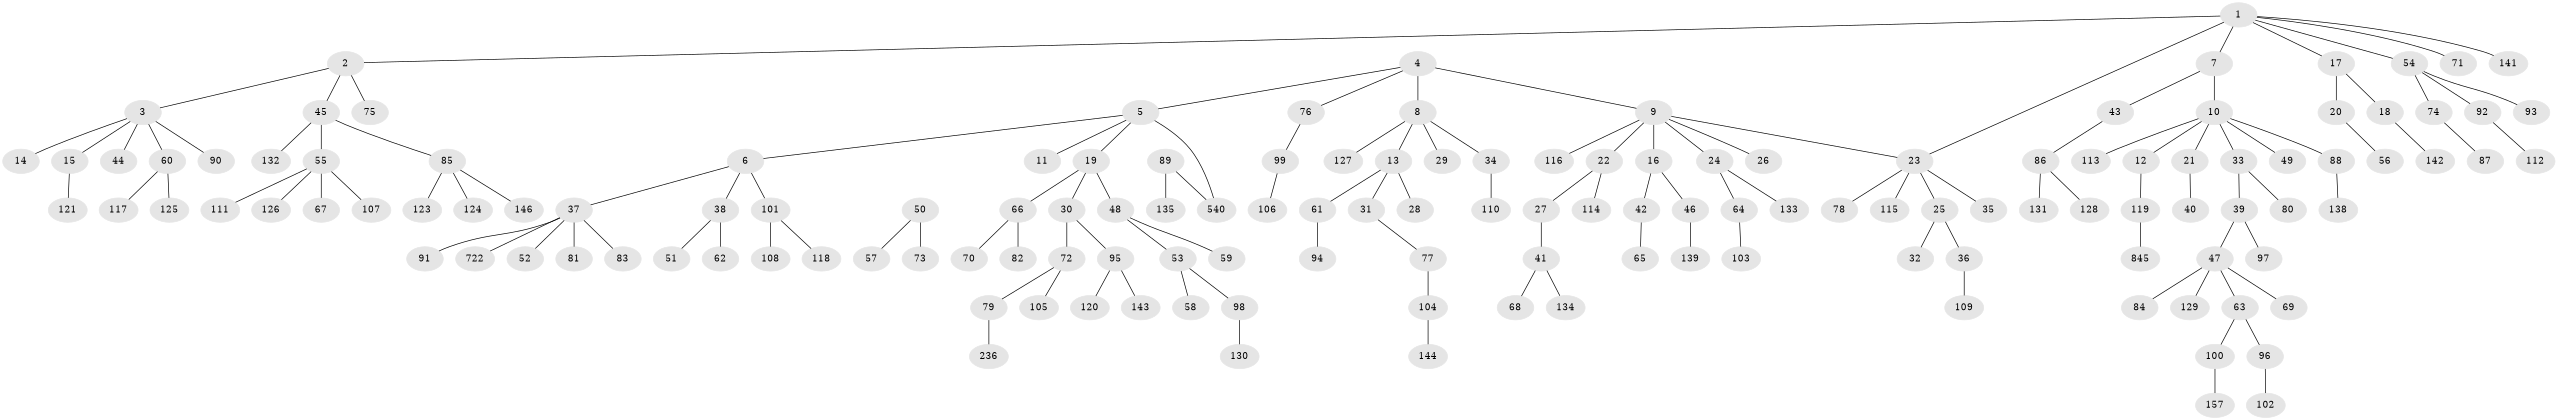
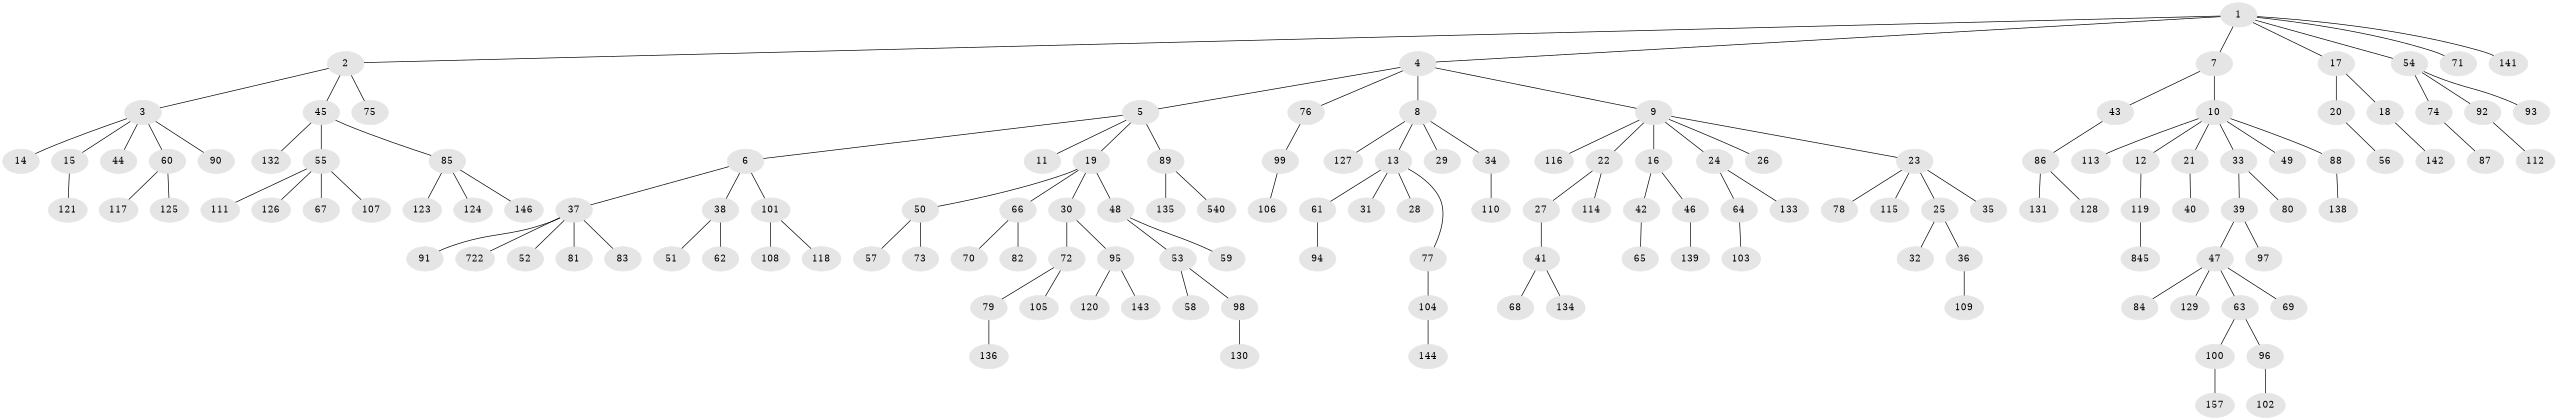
edge "1" -- "23": now "1" -- "4"
edge "5" -- "540": now "5" -- "89"
edge "19" -- "50": added
edge "31" -- "77": now "13" -- "77"
node "236": label "236" -> "136"
